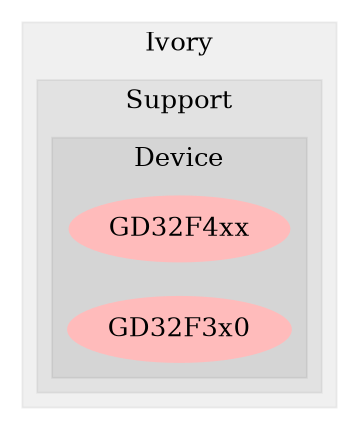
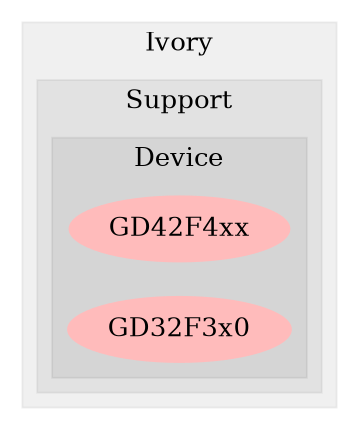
node "GD32F4xx": label "GD32F4xx" -> "GD42F4xx"
